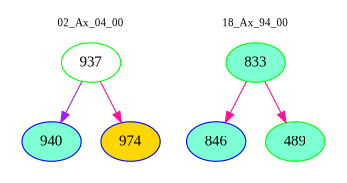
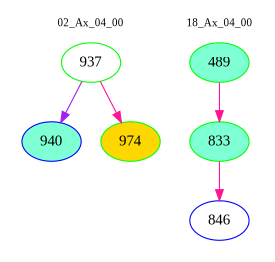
cluster "18_Ax_94_00": label "18_Ax_94_00" -> "18_Ax_04_00"
edge "833" -> "489": reversed
node "974": color blue -> green
node "846": fillcolor aquamarine -> white
